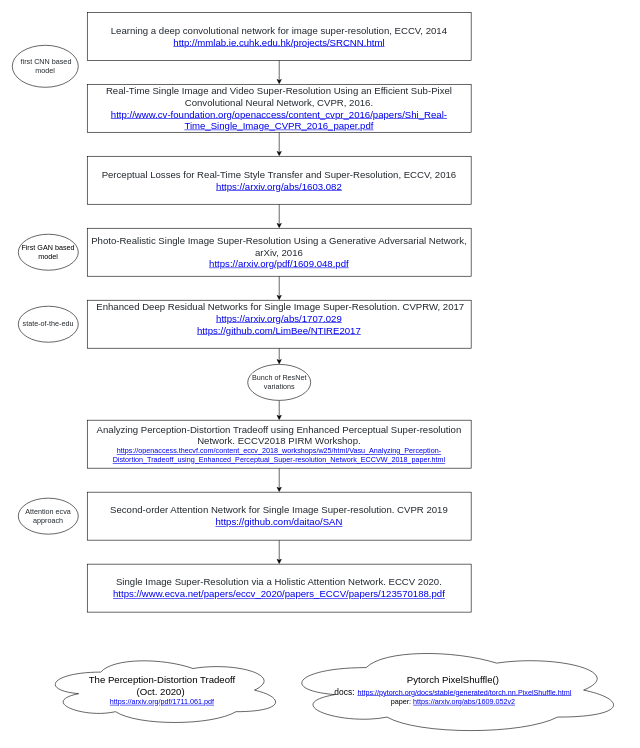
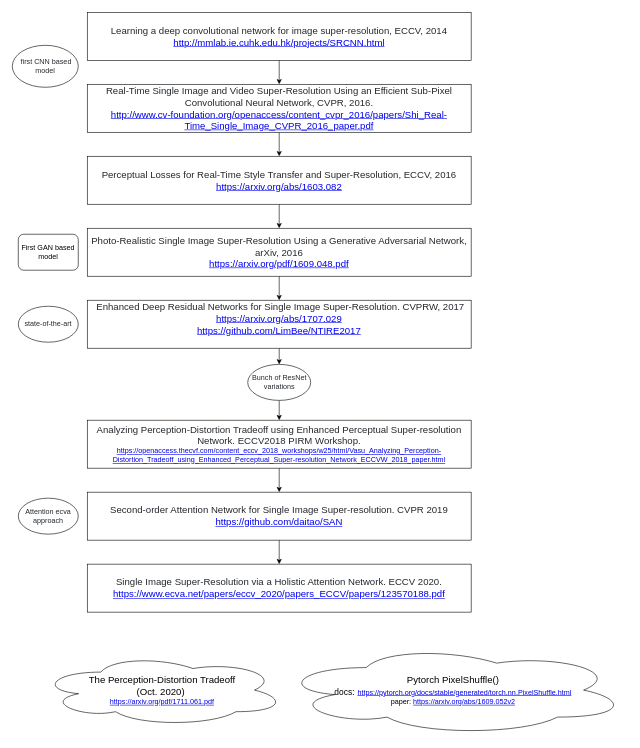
node "First GAN based model": shape ellipse -> rounded rectangle
node "state-of-the-edu": label "state-of-the-edu" -> "state-of-the-art"
